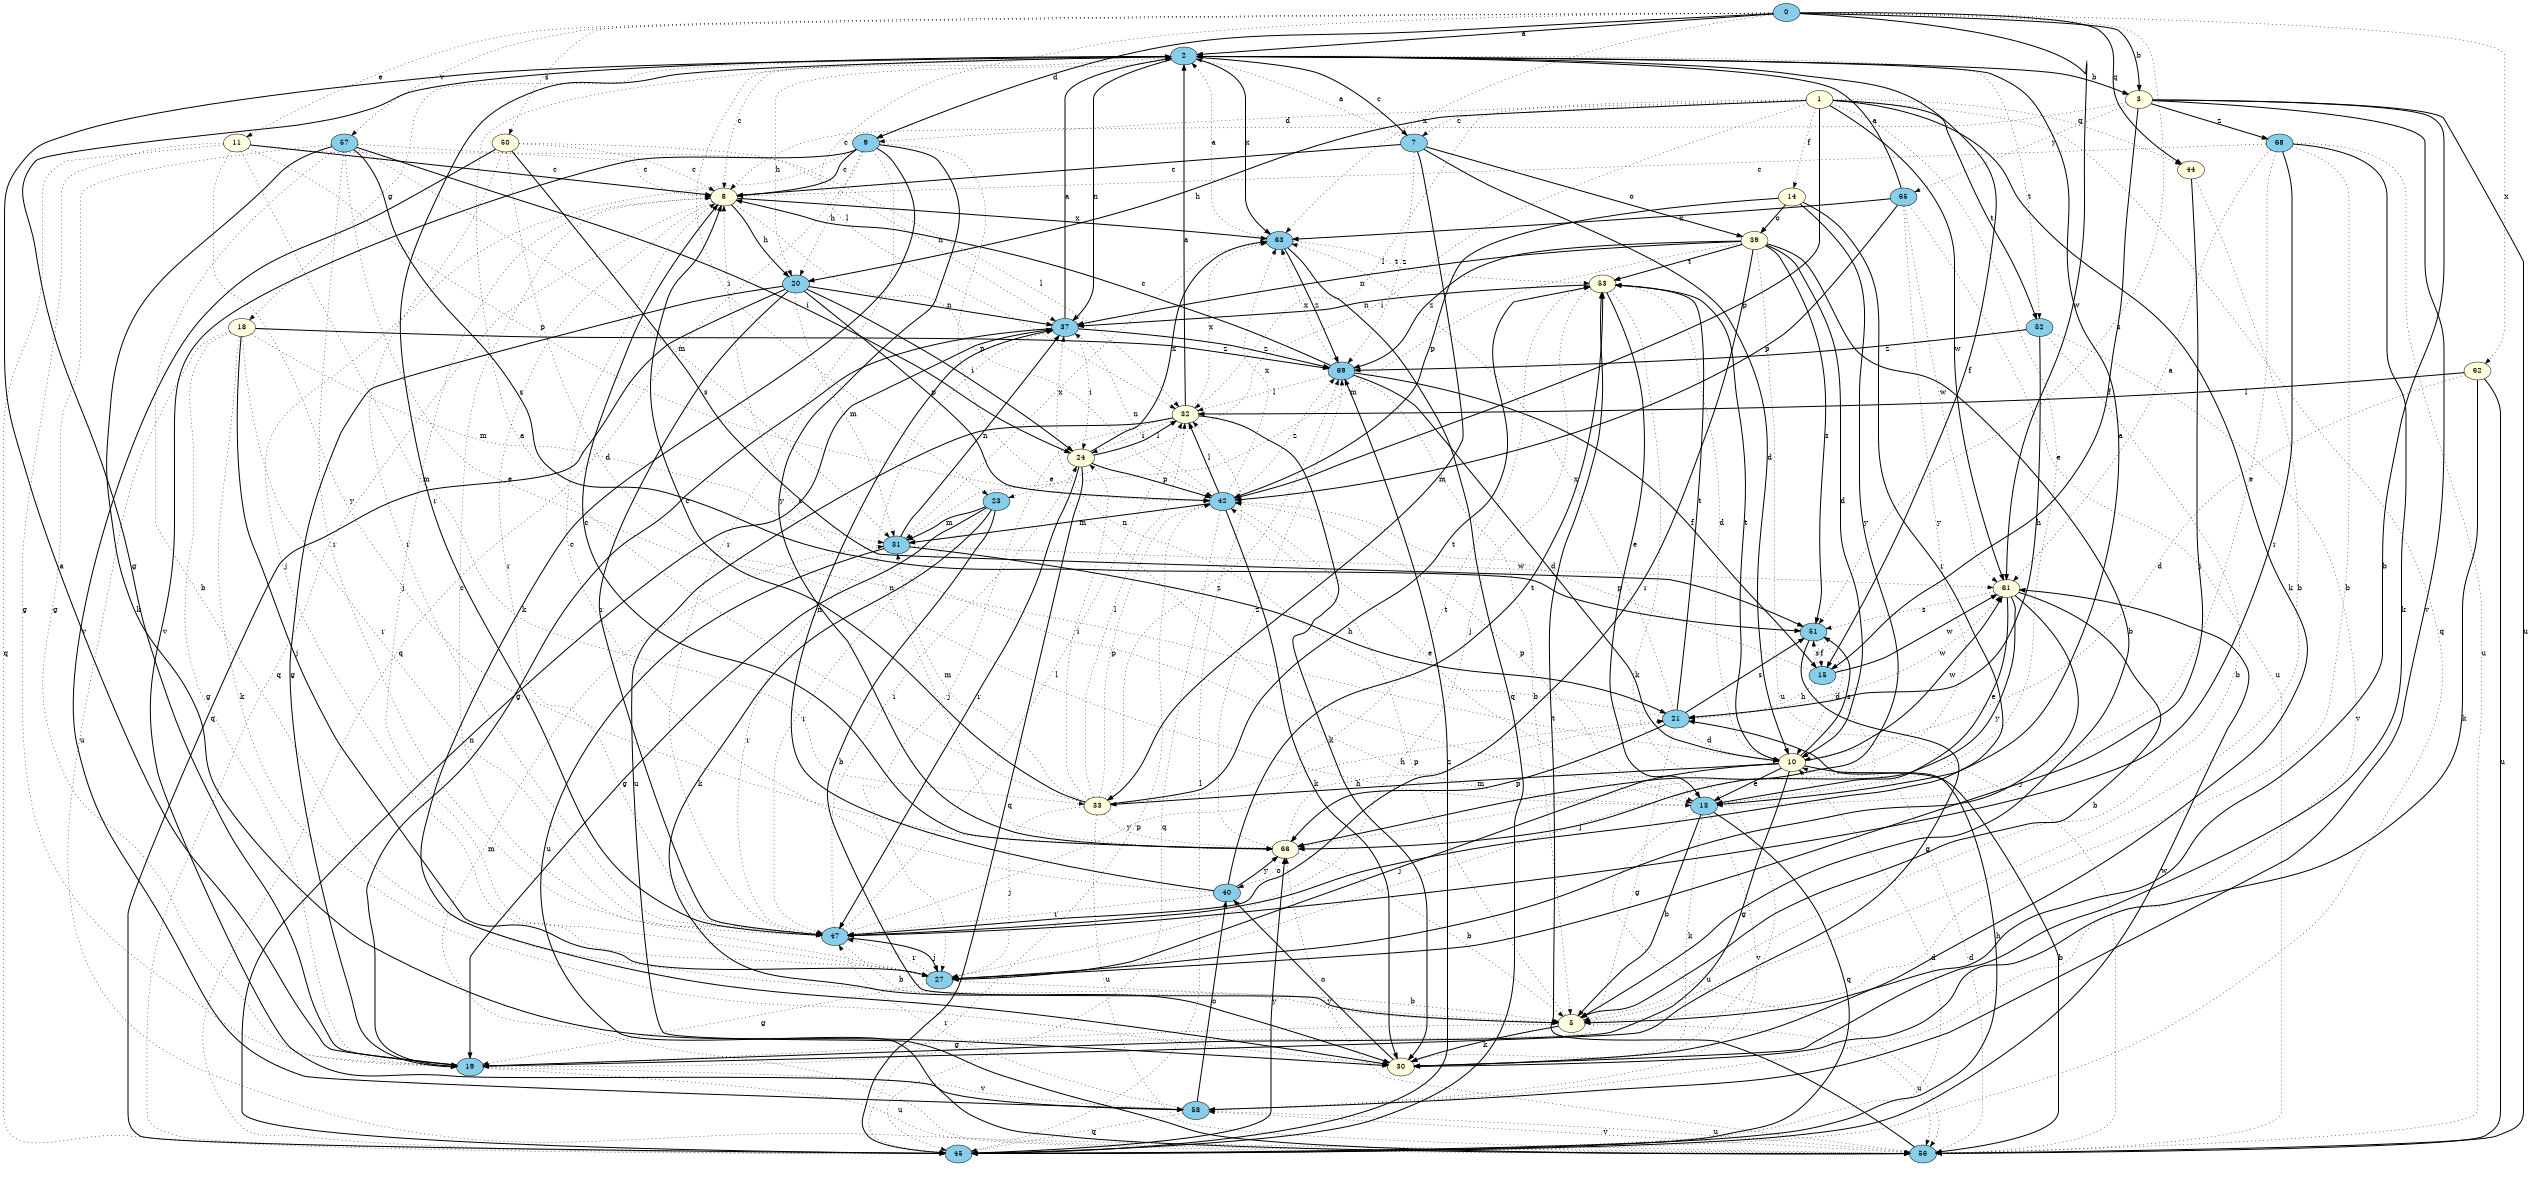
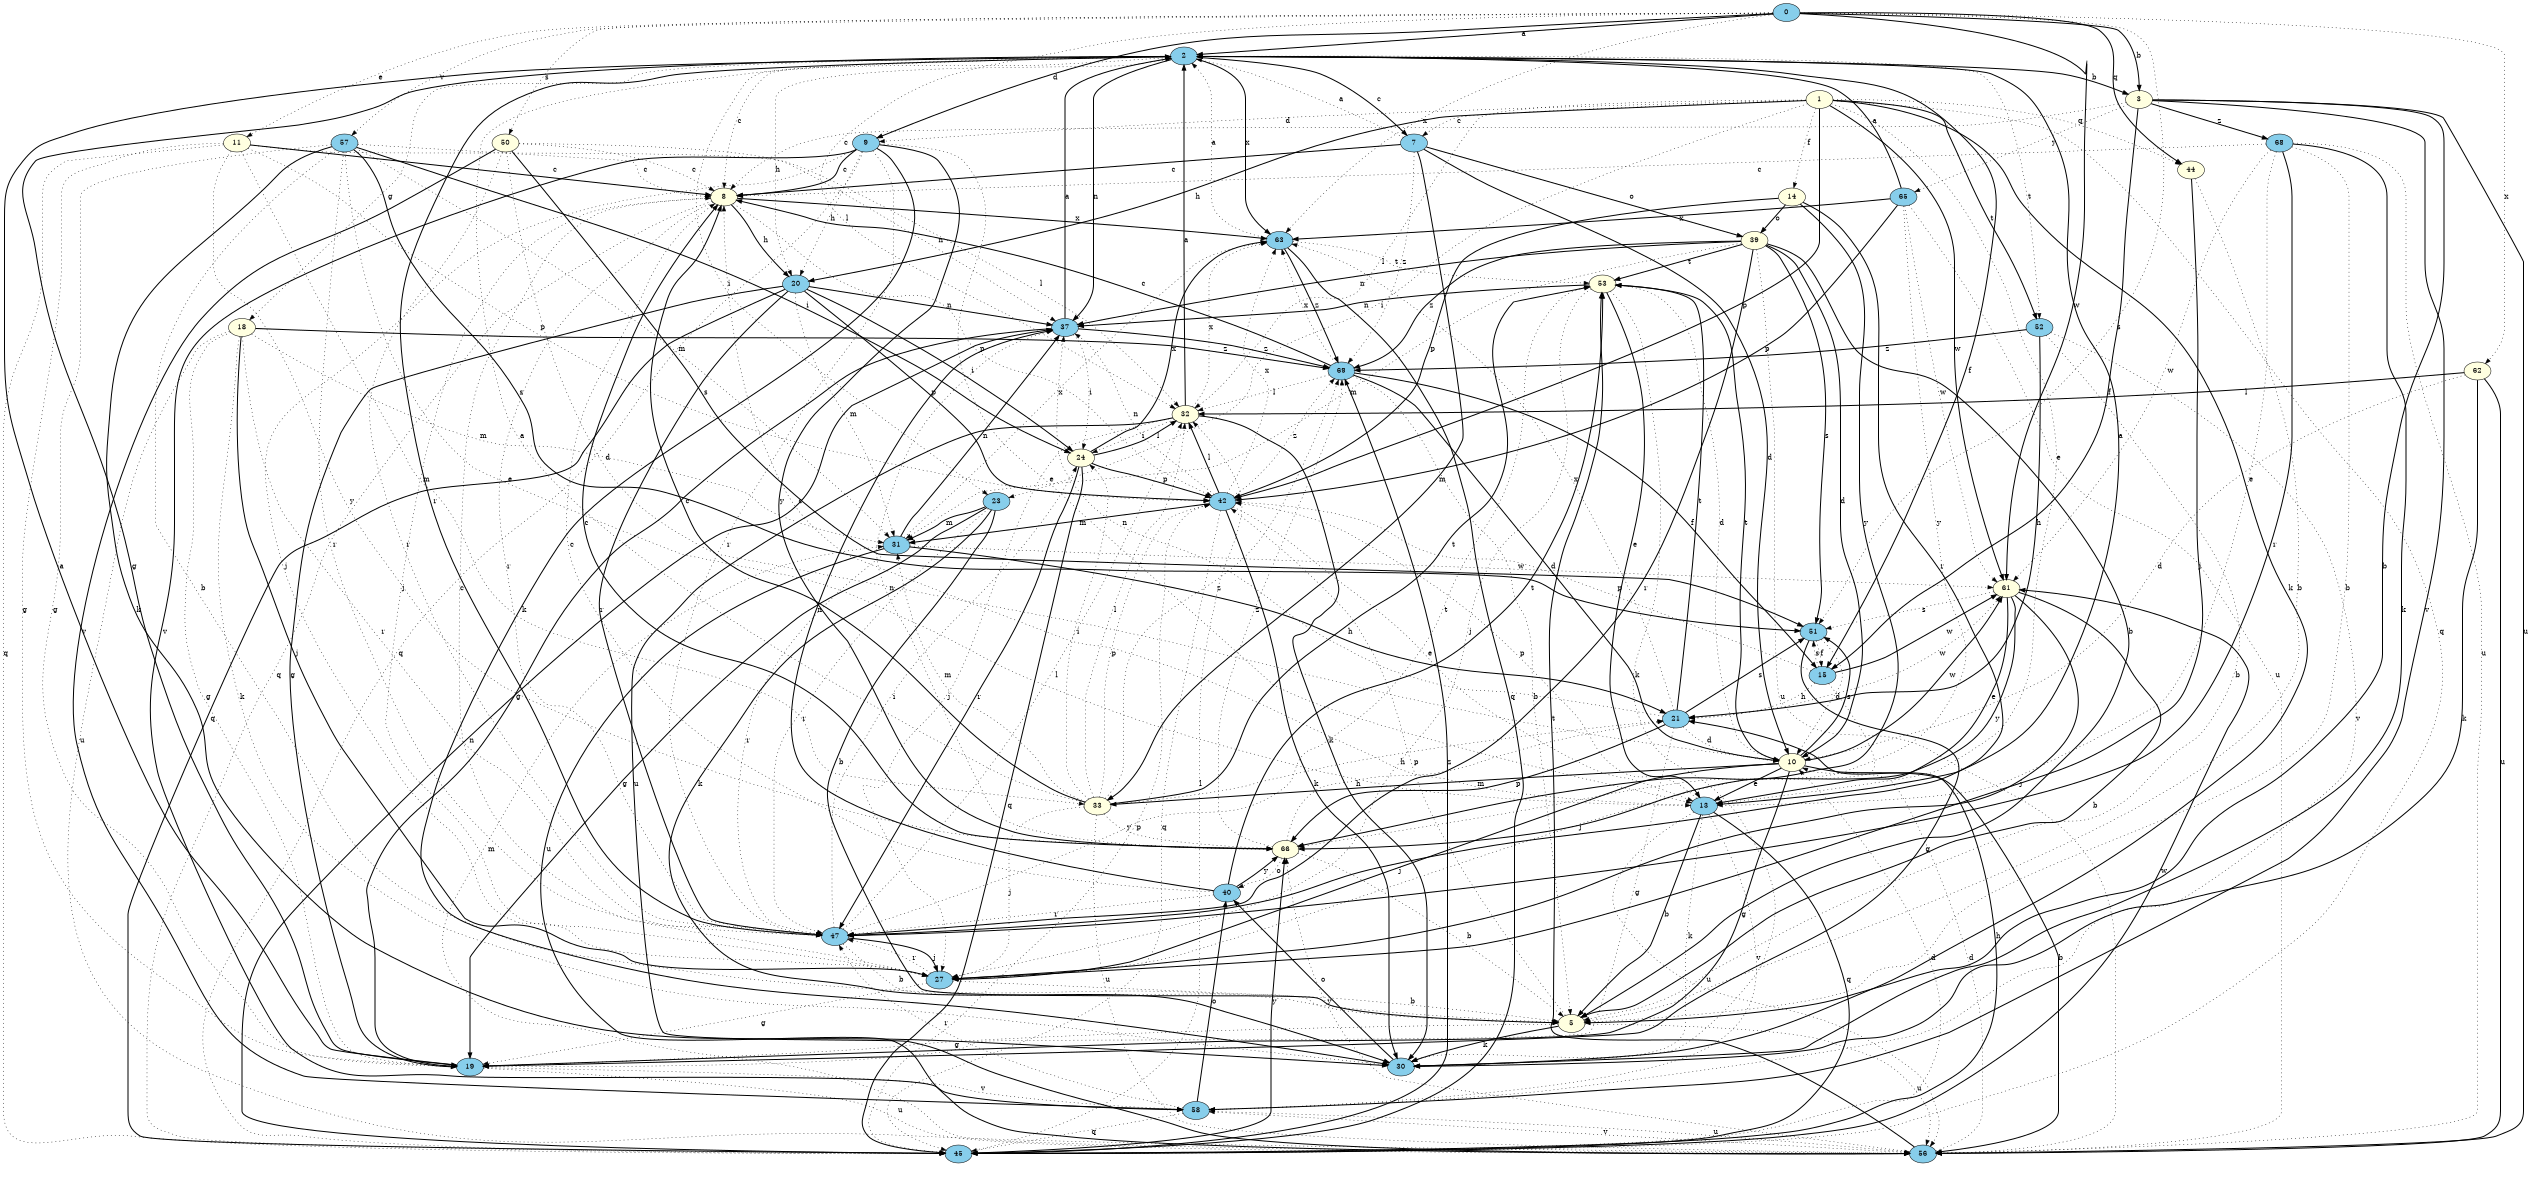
edge "68" -> "61": label "a" -> "w"
node "30": fillcolor lightyellow -> skyblue
